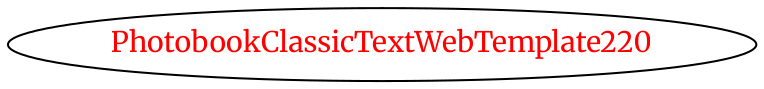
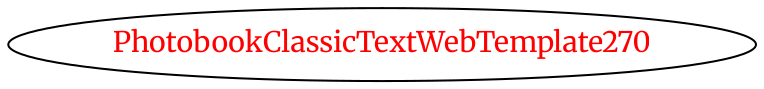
node "PhotobookClassicTextWebTemplate220": label "PhotobookClassicTextWebTemplate220" -> "PhotobookClassicTextWebTemplate270"
